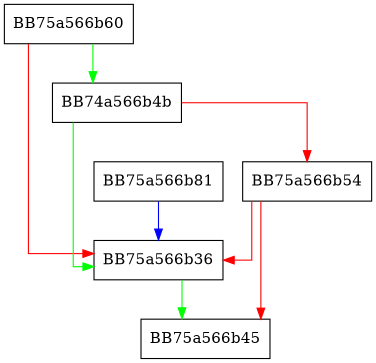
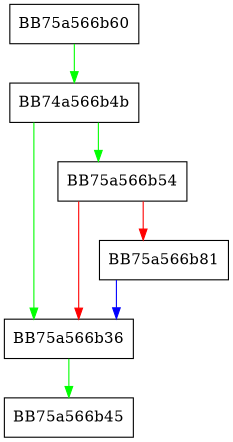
edge "BB74a566b4b" -> "BB75a566b54": color red -> green
edge "BB75a566b60" -> "BB75a566b36": removed
edge "BB75a566b54" -> "BB75a566b45": now "BB75a566b54" -> "BB75a566b81"
